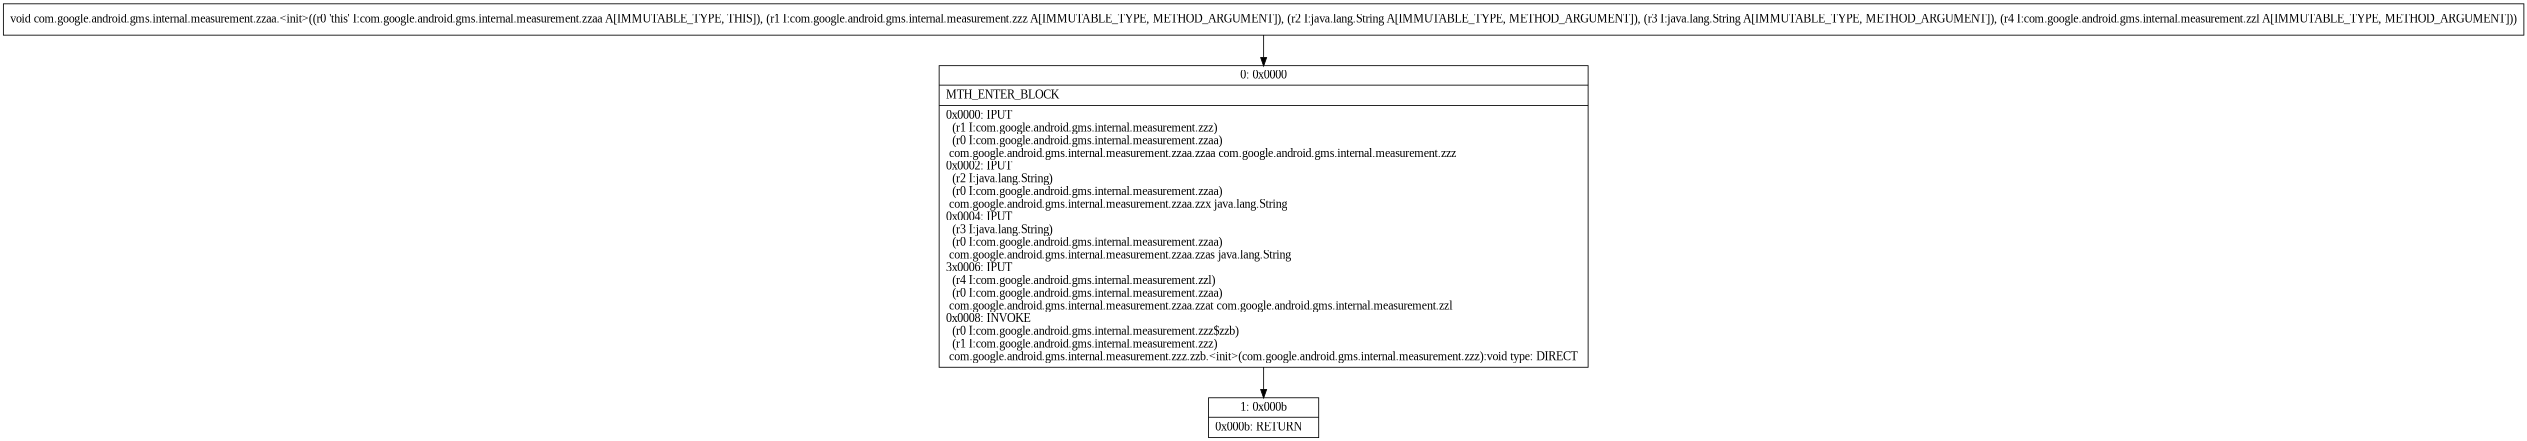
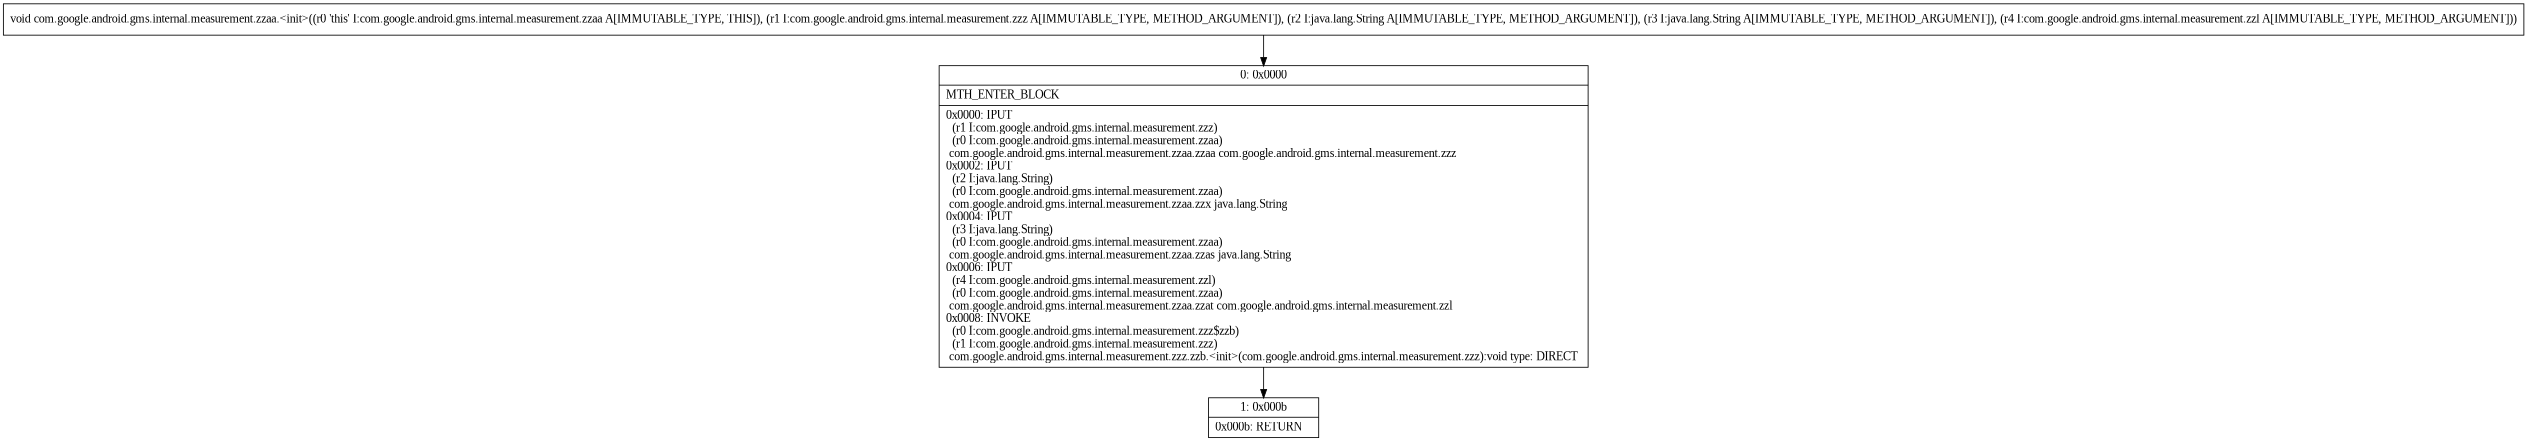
node "0: 0x0000": text "3x0006: IPUT" -> "0x0006: IPUT"
